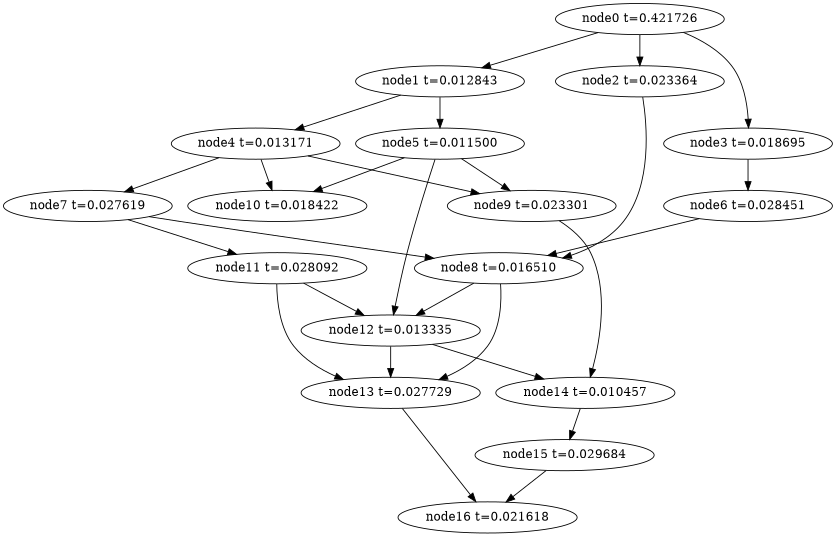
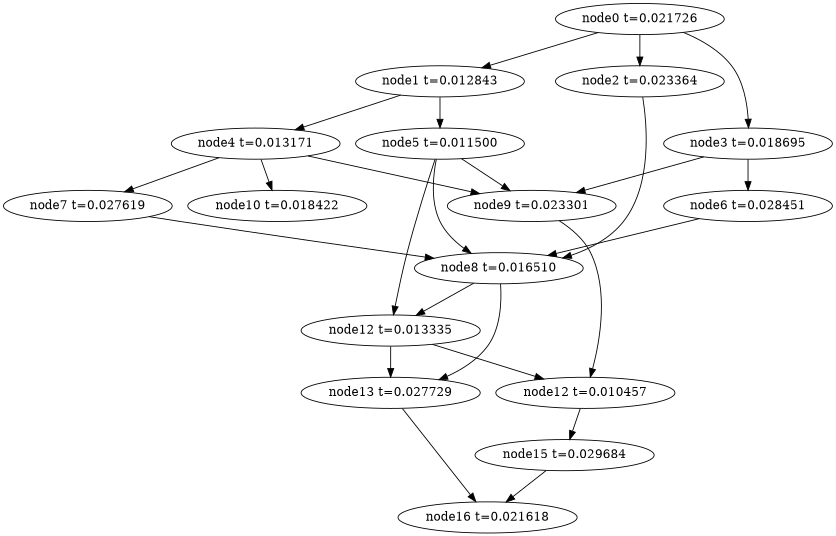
node "node0 t=0.421726": label "node0 t=0.421726" -> "node0 t=0.021726"
edge "node3 t=0.018695" -> "node9 t=0.023301": added
edge "node5 t=0.011500" -> "node10 t=0.018422": now "node5 t=0.011500" -> "node8 t=0.016510"
node "node11 t=0.028092": removed
node "node14 t=0.010457": label "node14 t=0.010457" -> "node12 t=0.010457"
